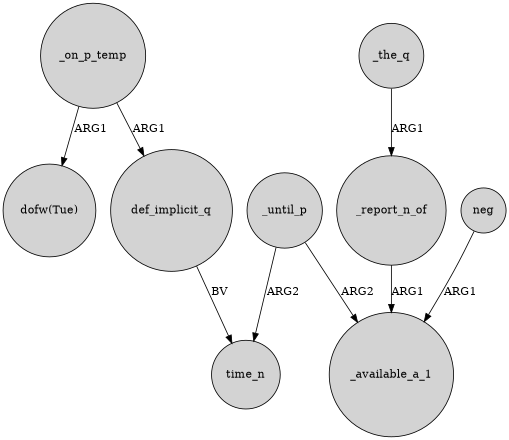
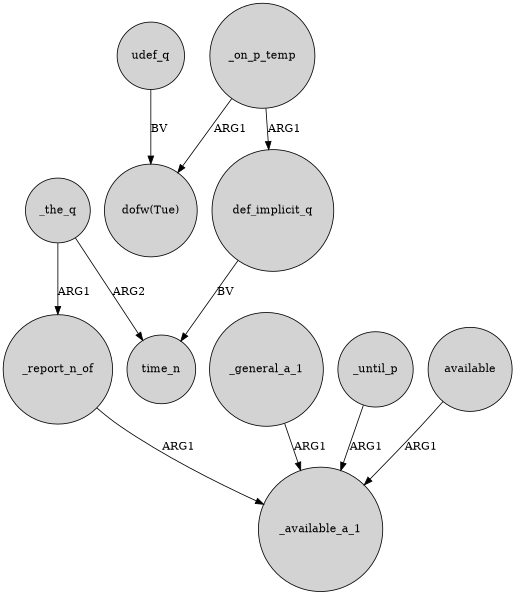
node "udef_q": added
node "neg": label "neg" -> "available"
edge "_until_p" -> "time_n": now "_the_q" -> "time_n"
edge "_until_p" -> "_available_a_1": label "ARG2" -> "ARG1"
node "_general_a_1": added
